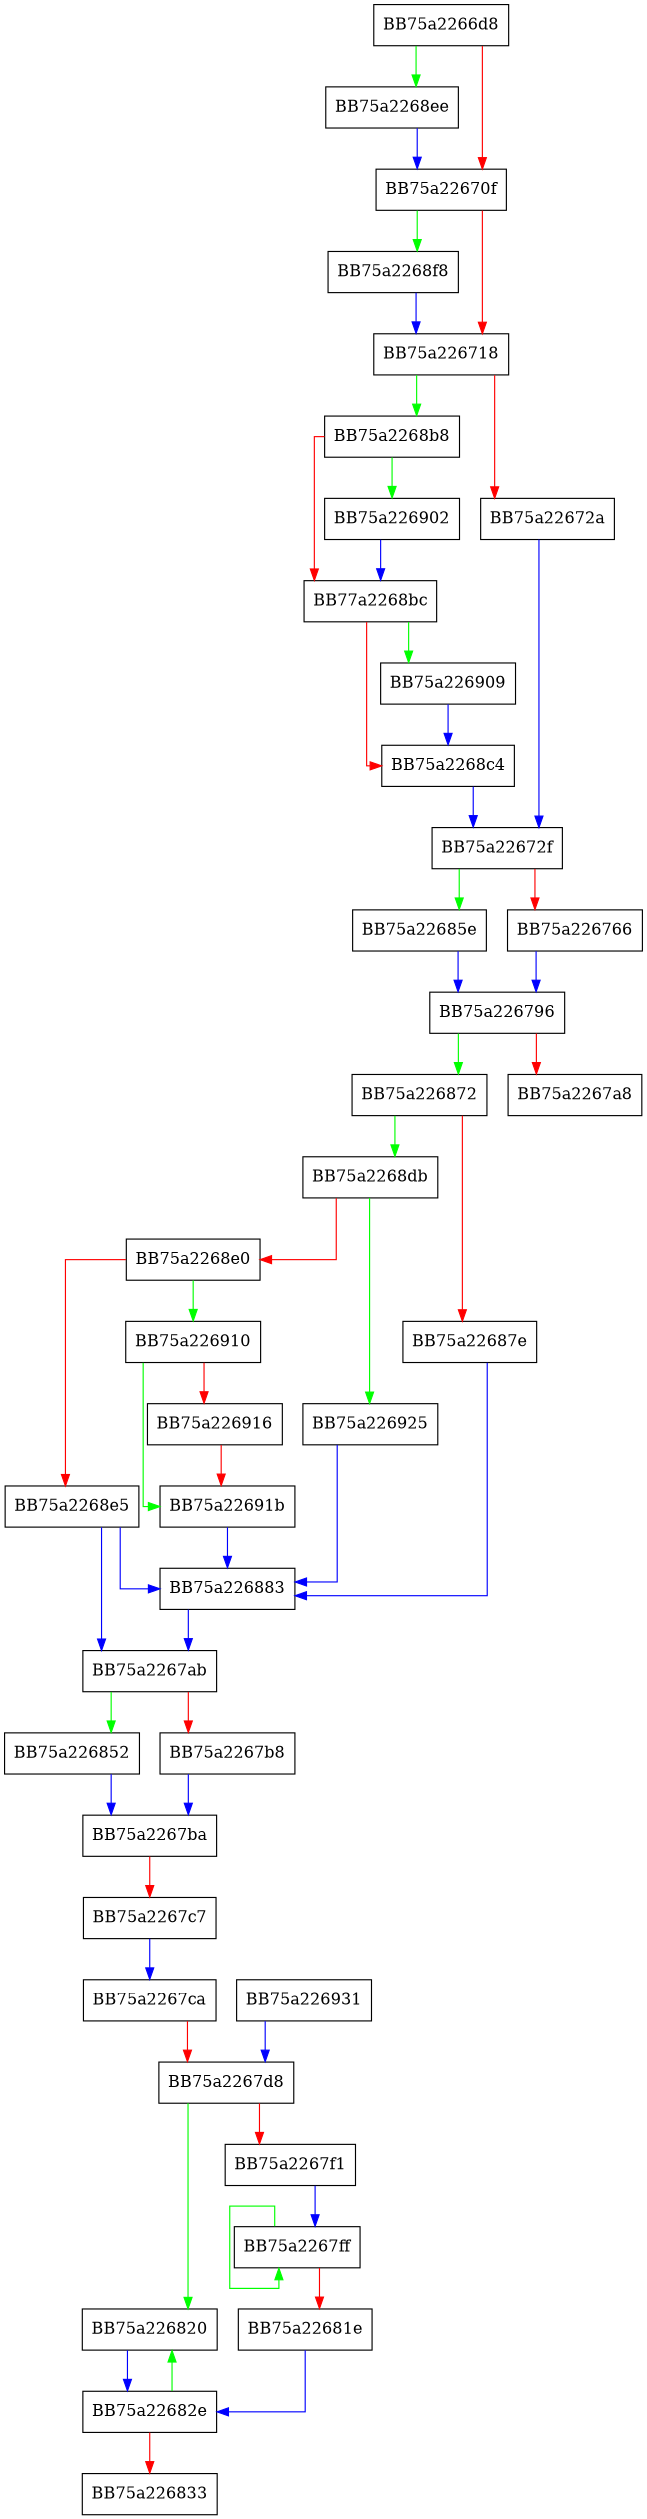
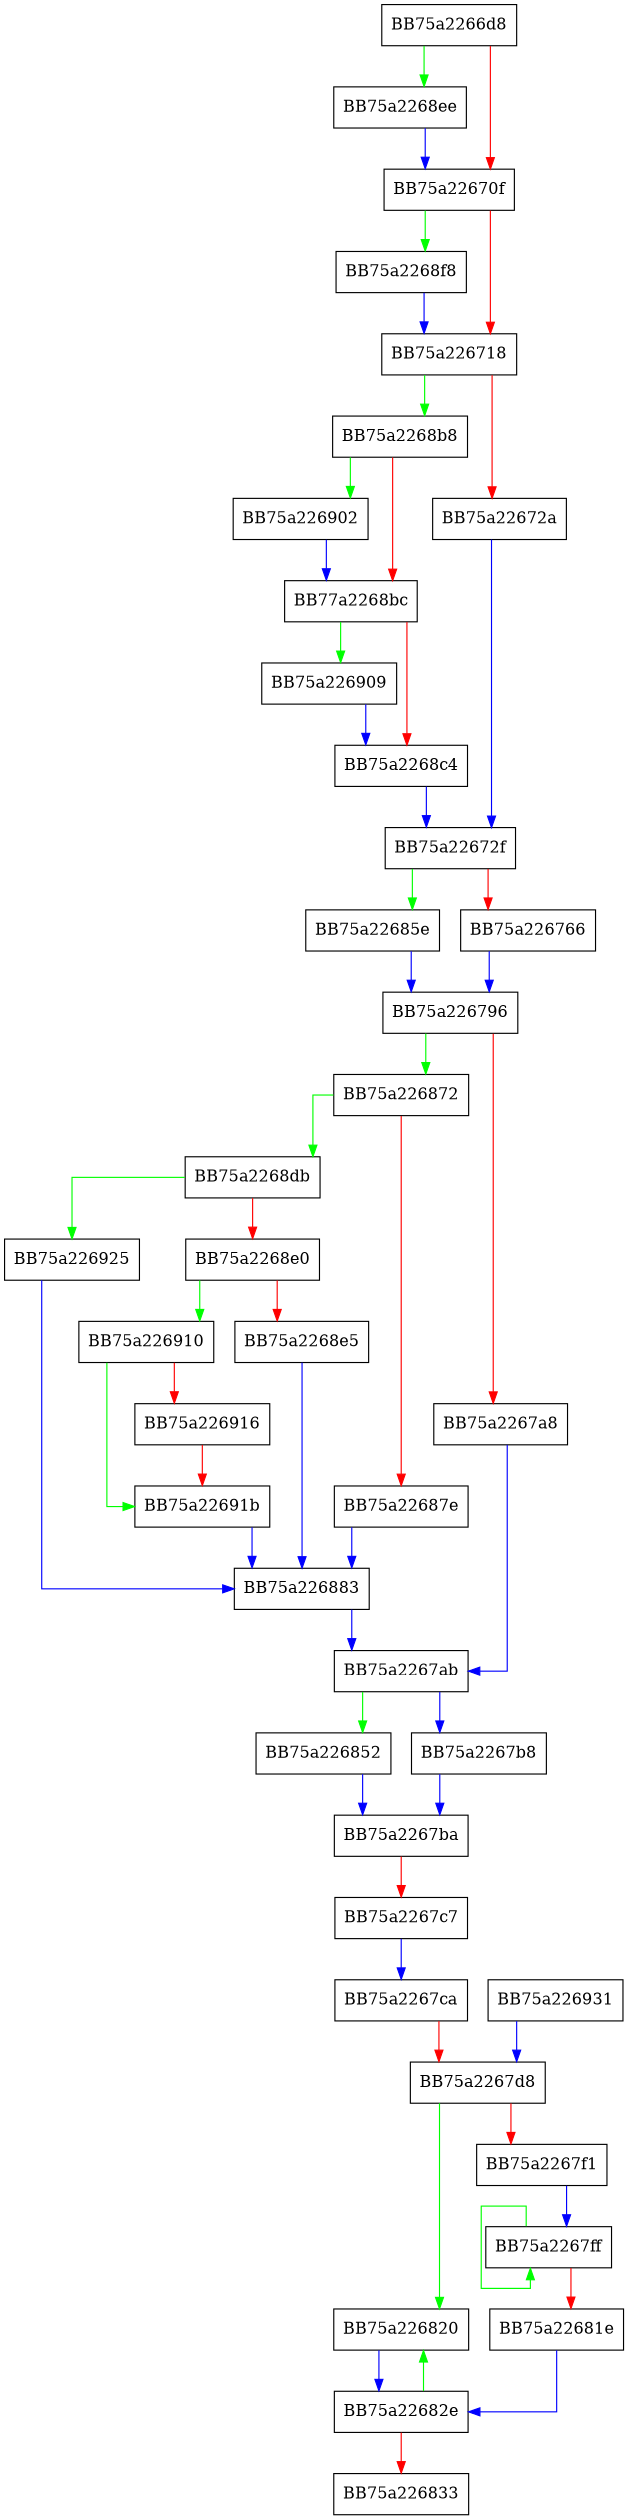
edge "BB75a2268e5" -> "BB75a2267ab": now "BB75a2267a8" -> "BB75a2267ab"
edge "BB75a2267ab" -> "BB75a2267b8": color red -> blue
